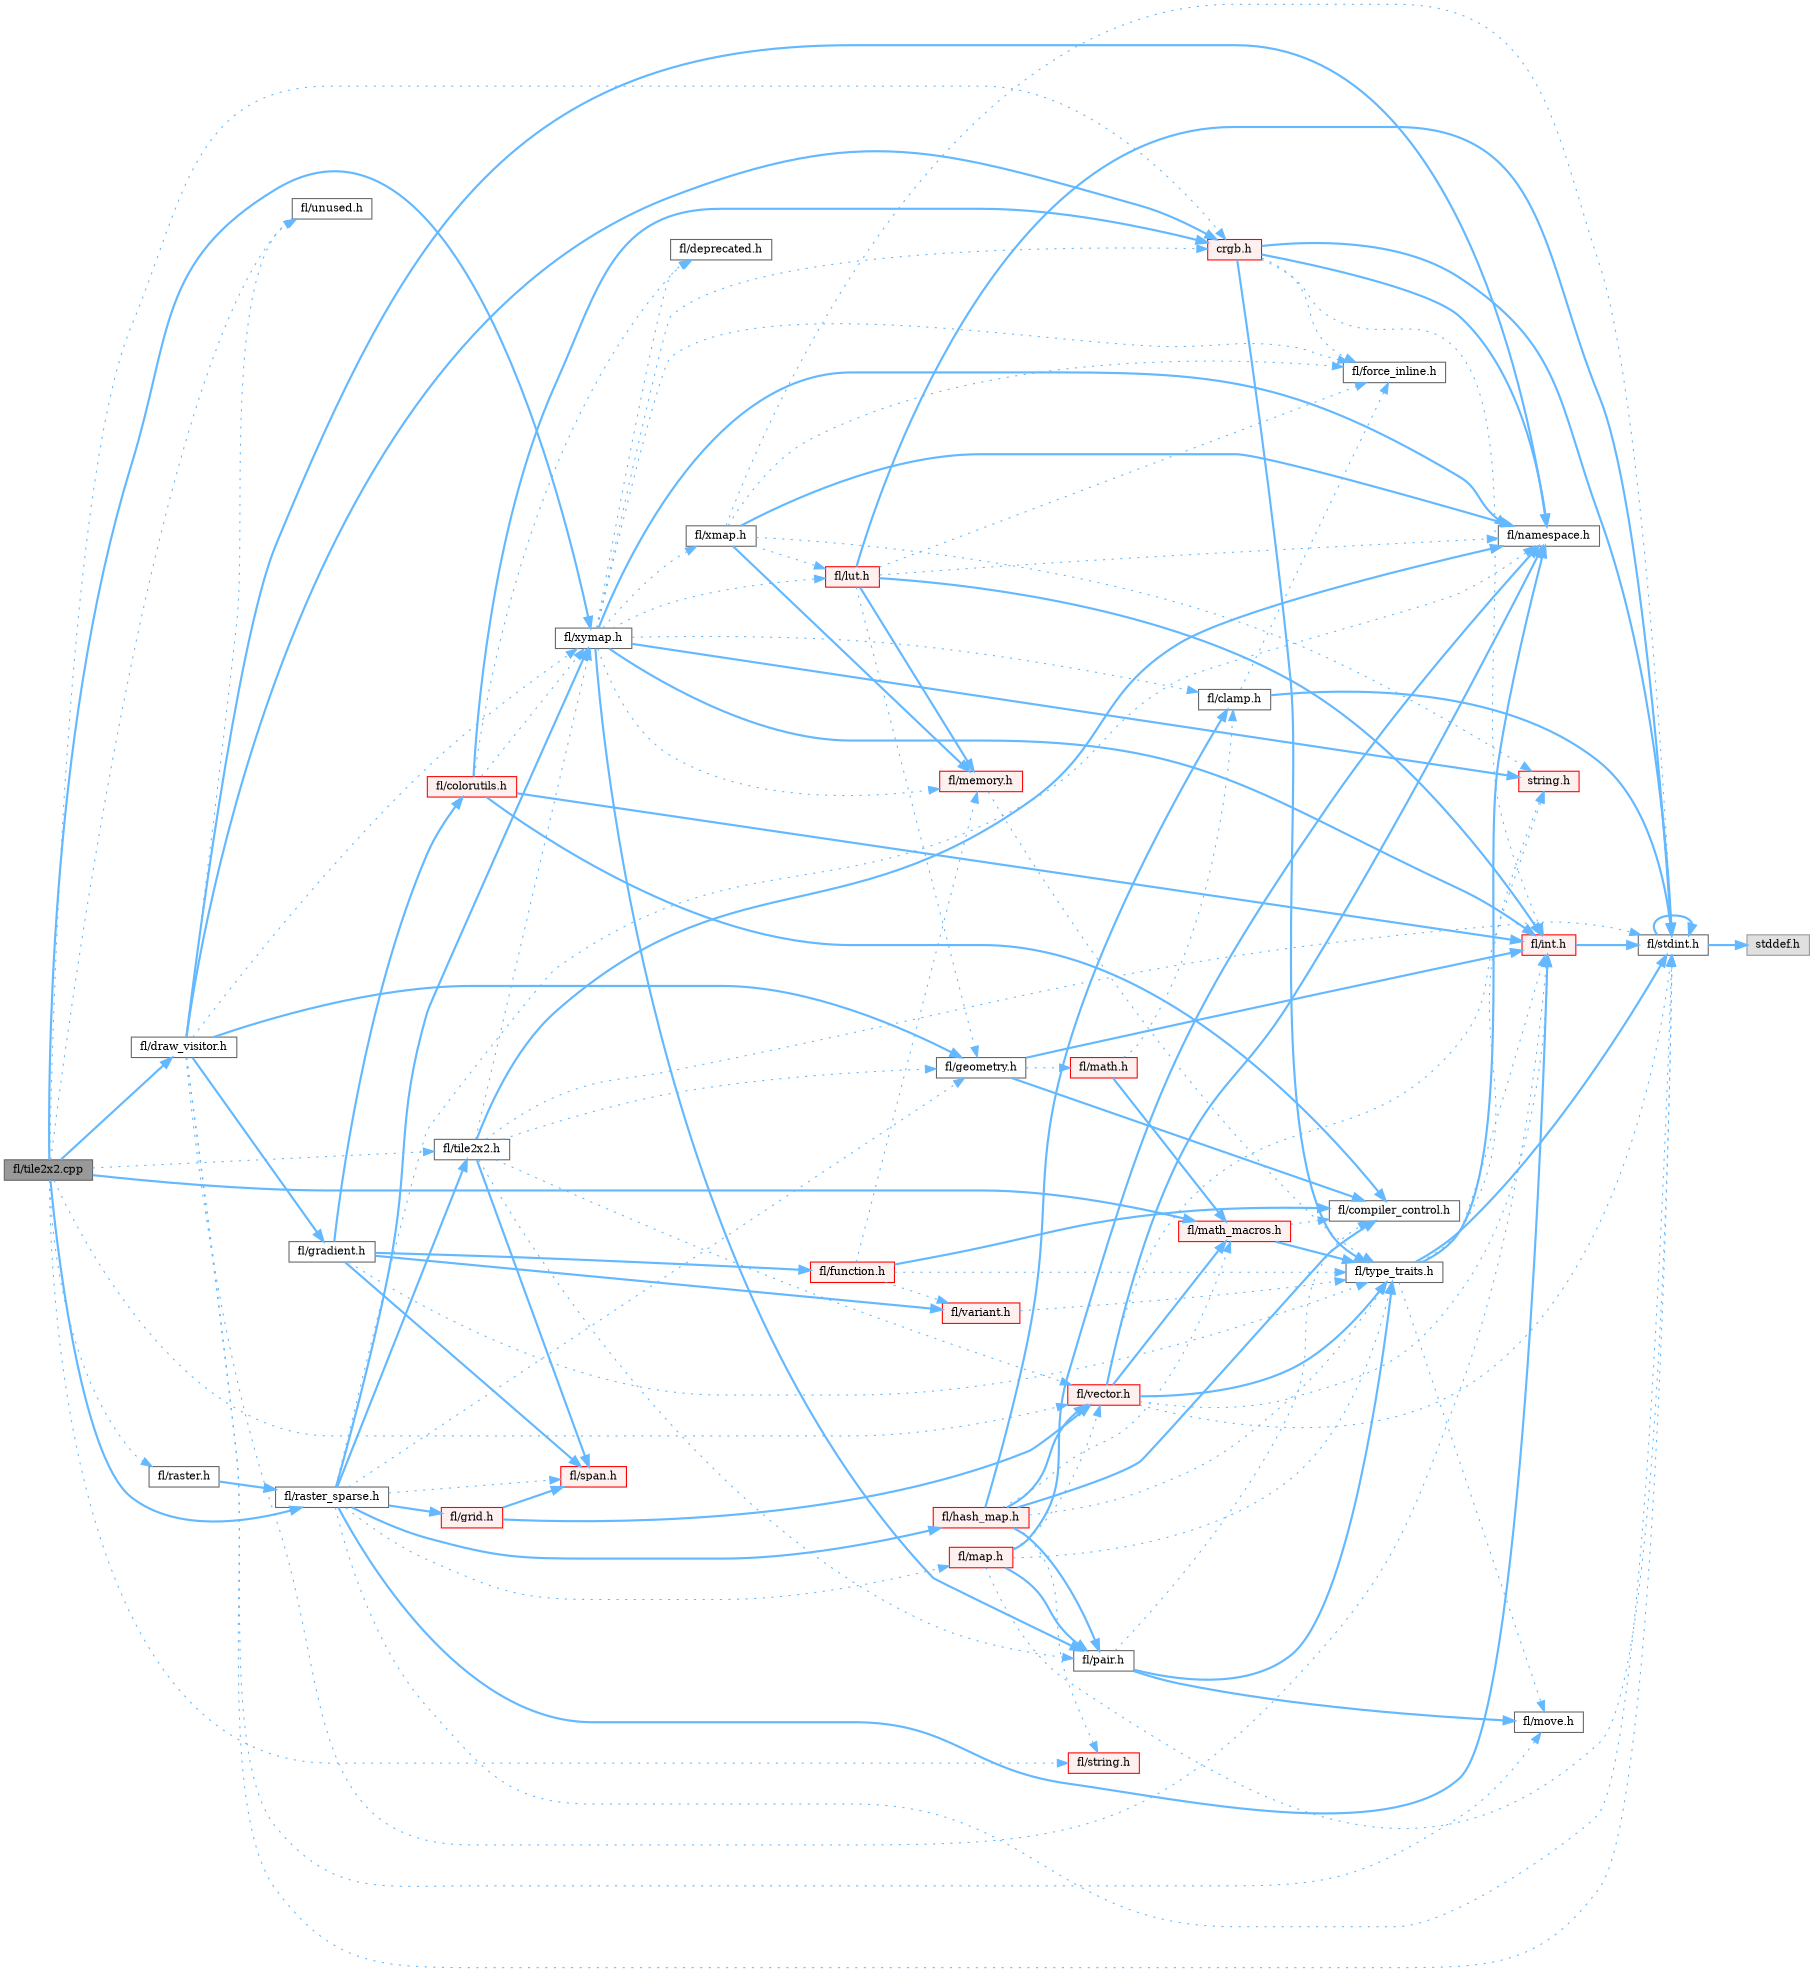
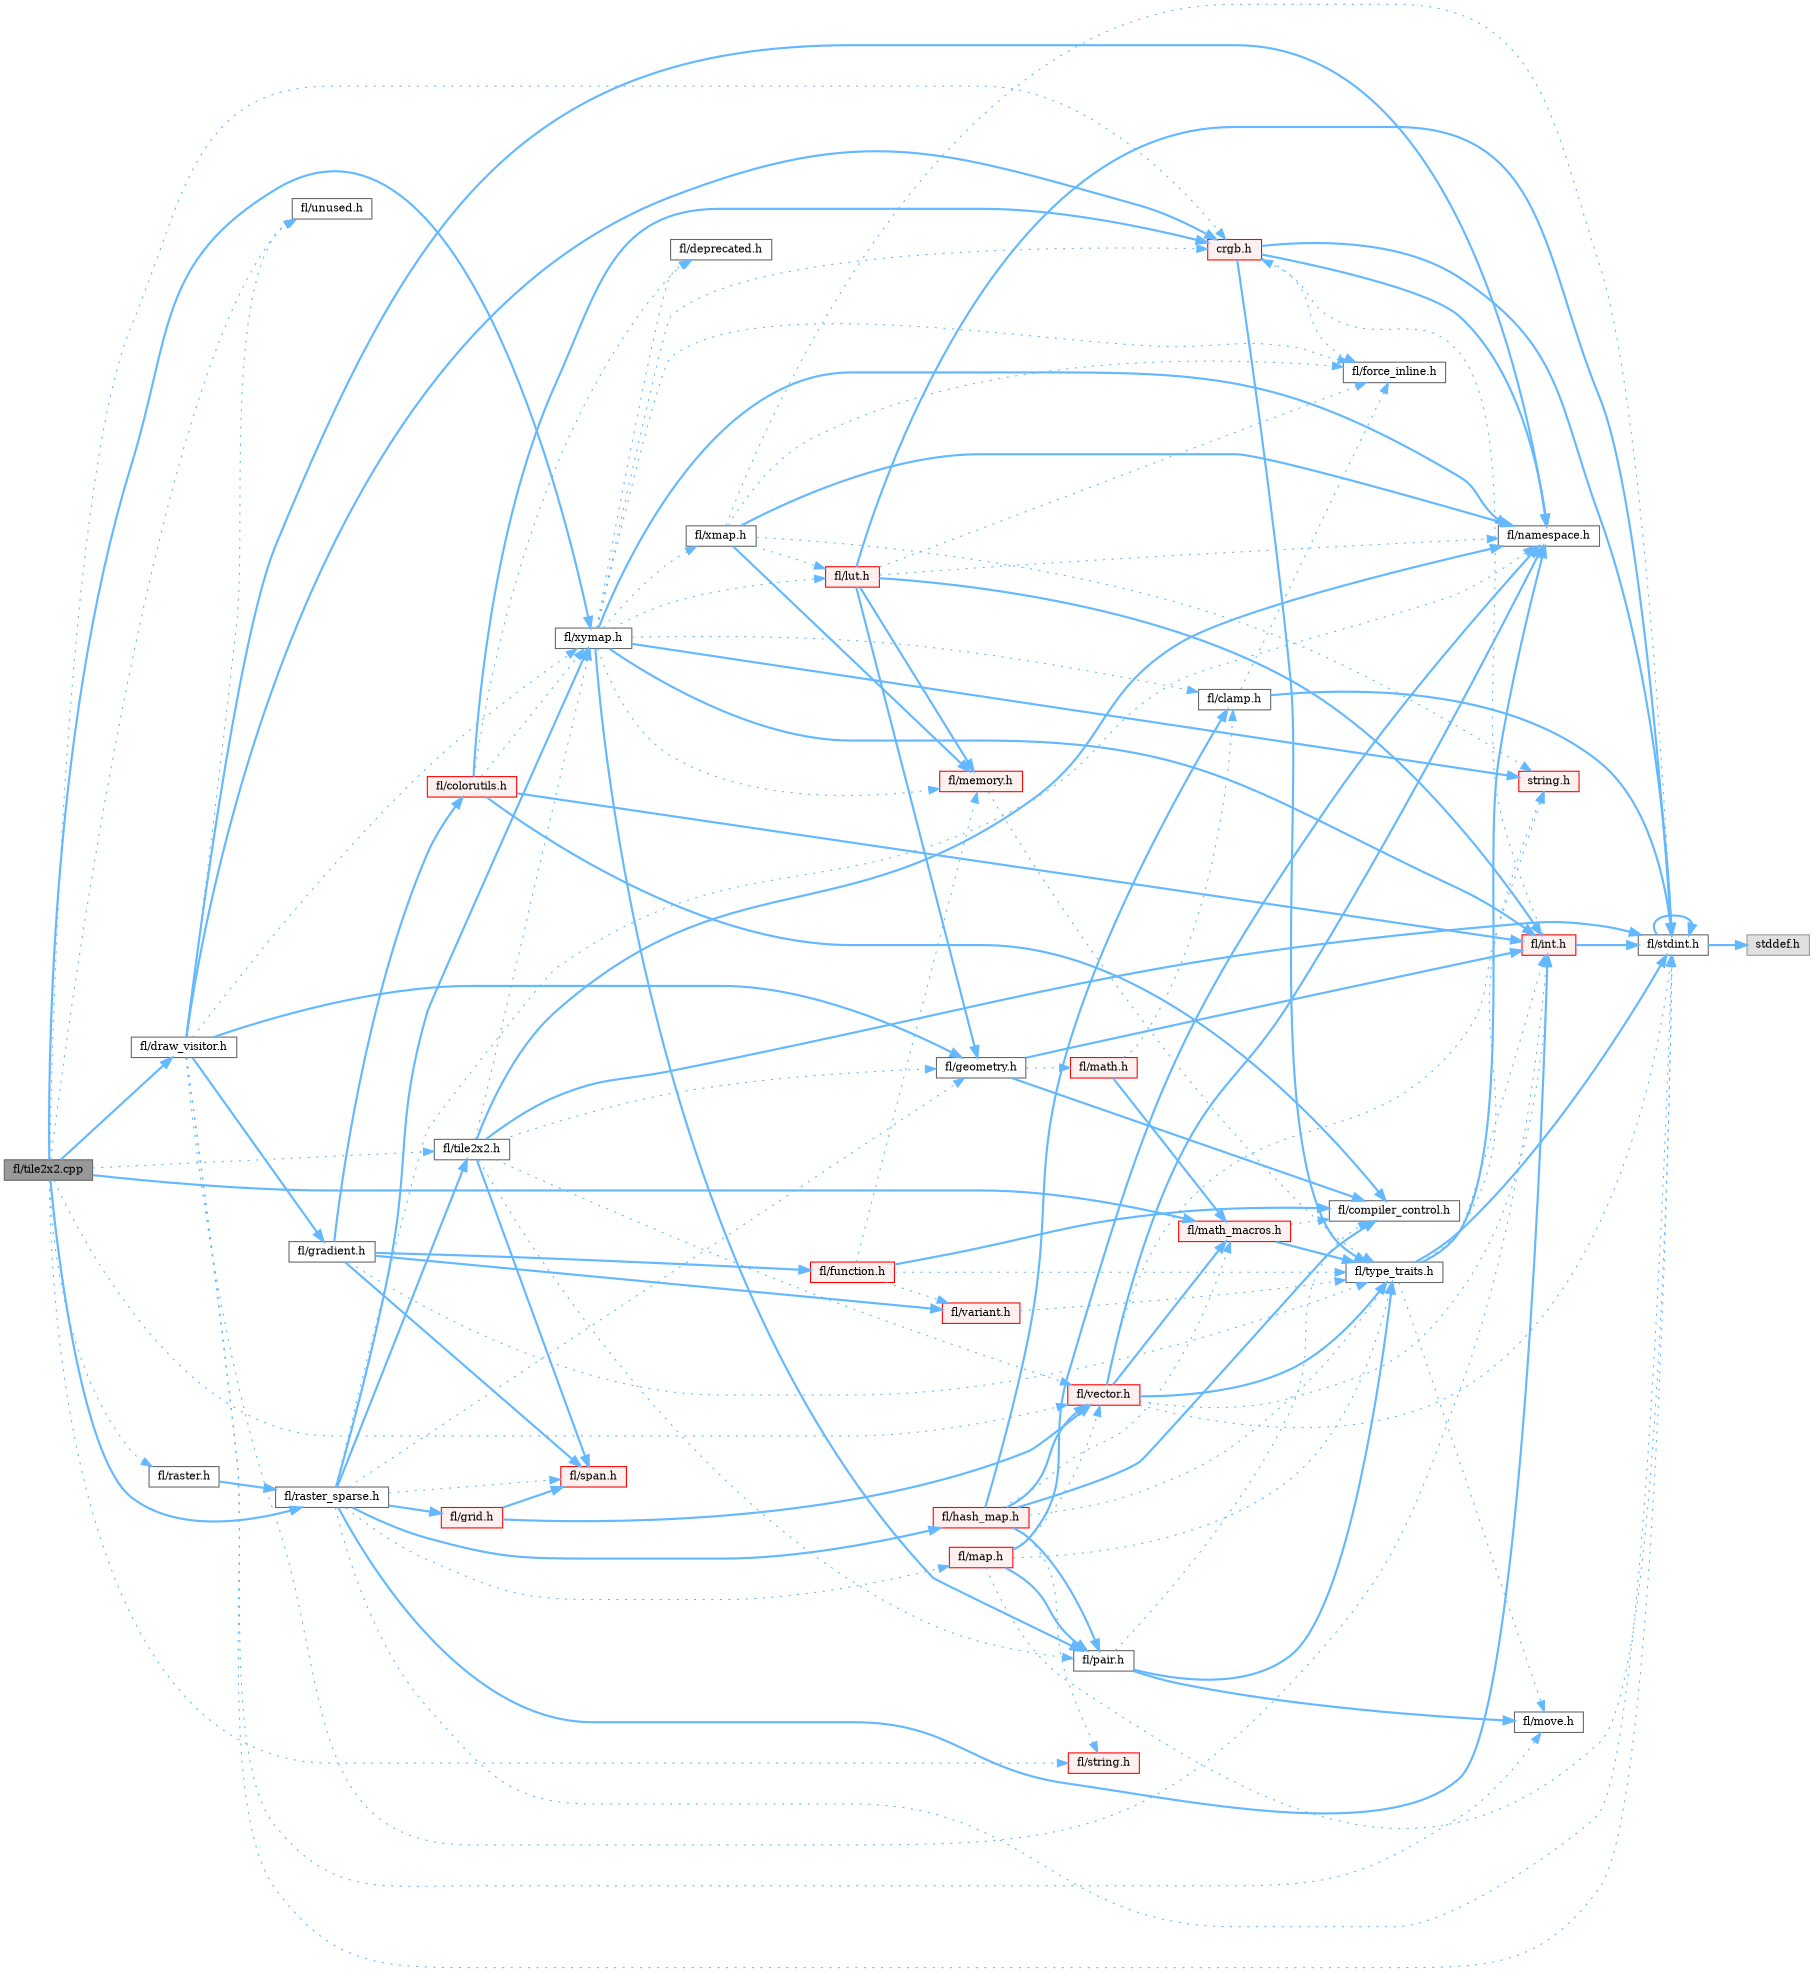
edge "crgb.h" -> "fl/int.h": reversed
edge "fl/lut.h" -> "fl/geometry.h": style dotted -> bold
edge "fl/tile2x2.h" -> "fl/stdint.h": style dotted -> bold
